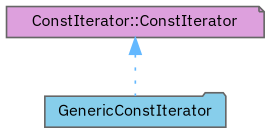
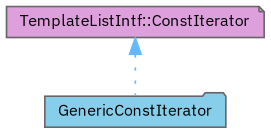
node "ConstIterator::ConstIterator": label "ConstIterator::ConstIterator" -> "TemplateListIntf::ConstIterator"
